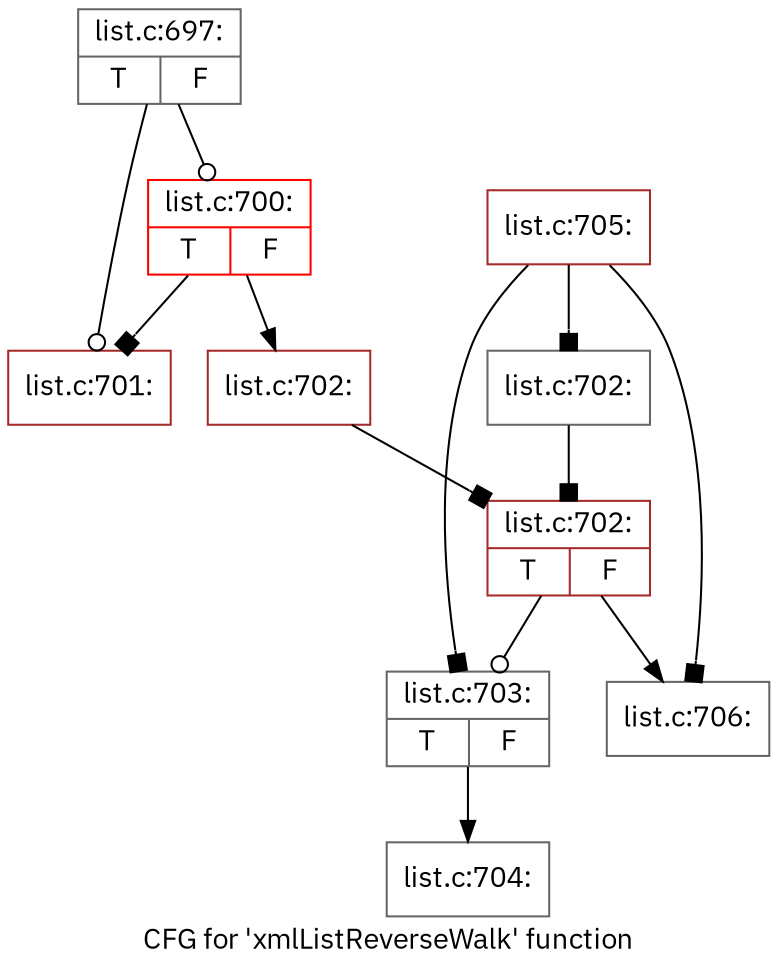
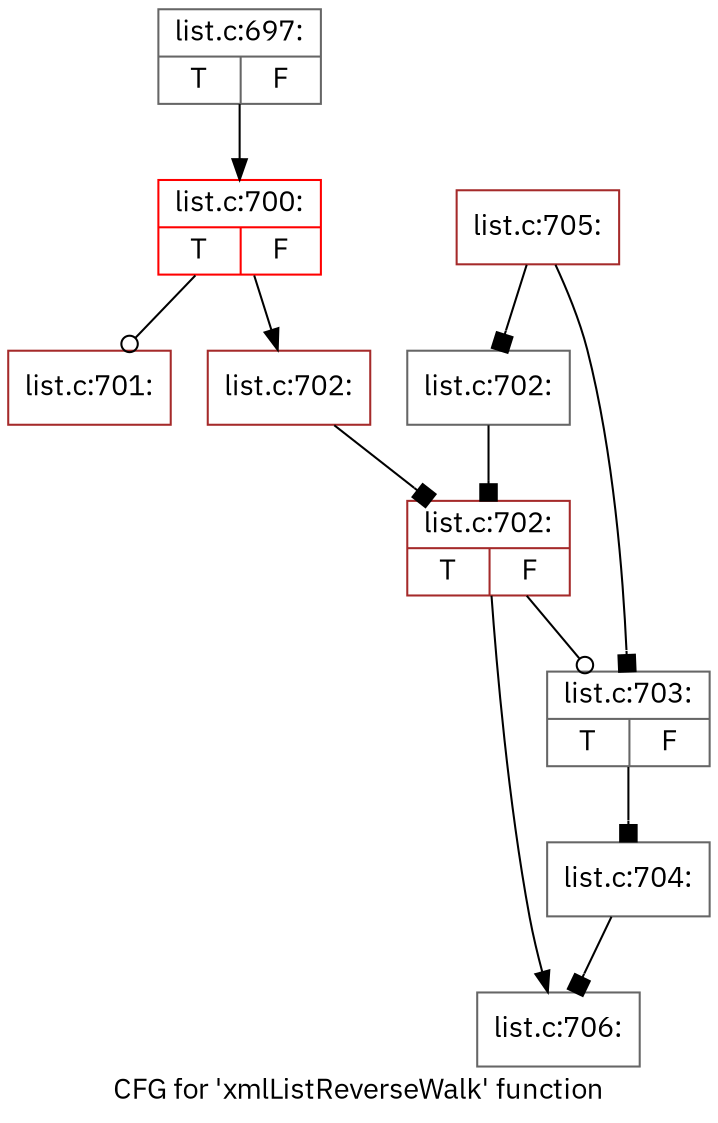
edge "list.c:697:" -> "list.c:700:": arrowhead odot -> normal
edge "list.c:697:" -> "list.c:701:": removed
edge "list.c:700:" -> "list.c:701:": arrowhead box -> odot
edge "list.c:705:" -> "list.c:706:": now "list.c:704:" -> "list.c:706:"
edge "list.c:703:" -> "list.c:704:": arrowhead normal -> box
